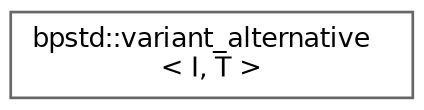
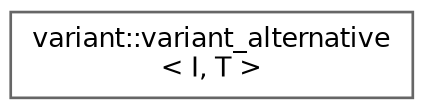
node "bpstd::variant_alternative < I, T >": label "bpstd::variant_alternative < I, T >" -> "variant::variant_alternative < I, T >"
